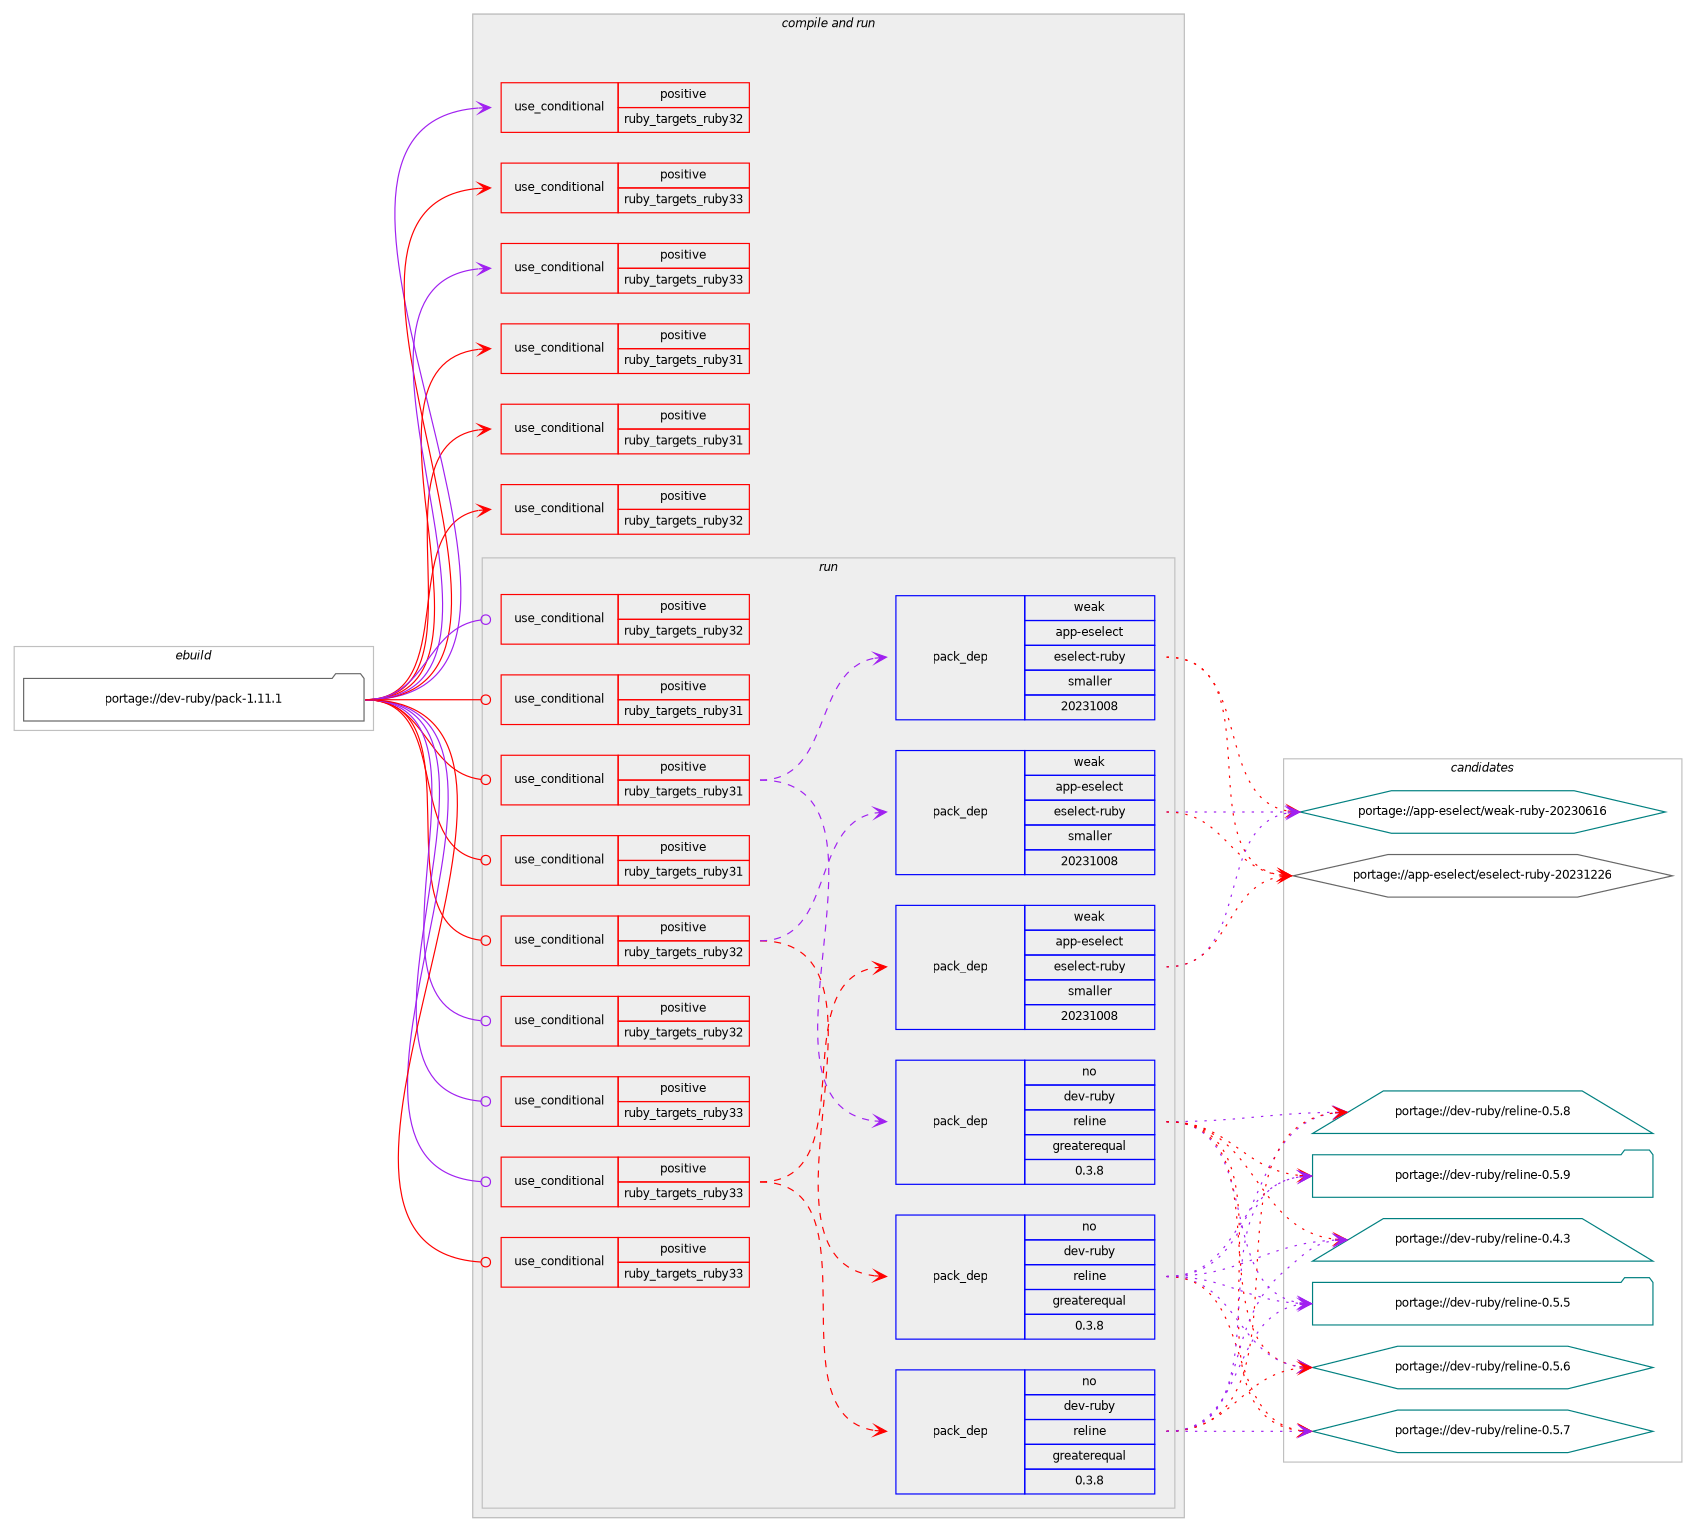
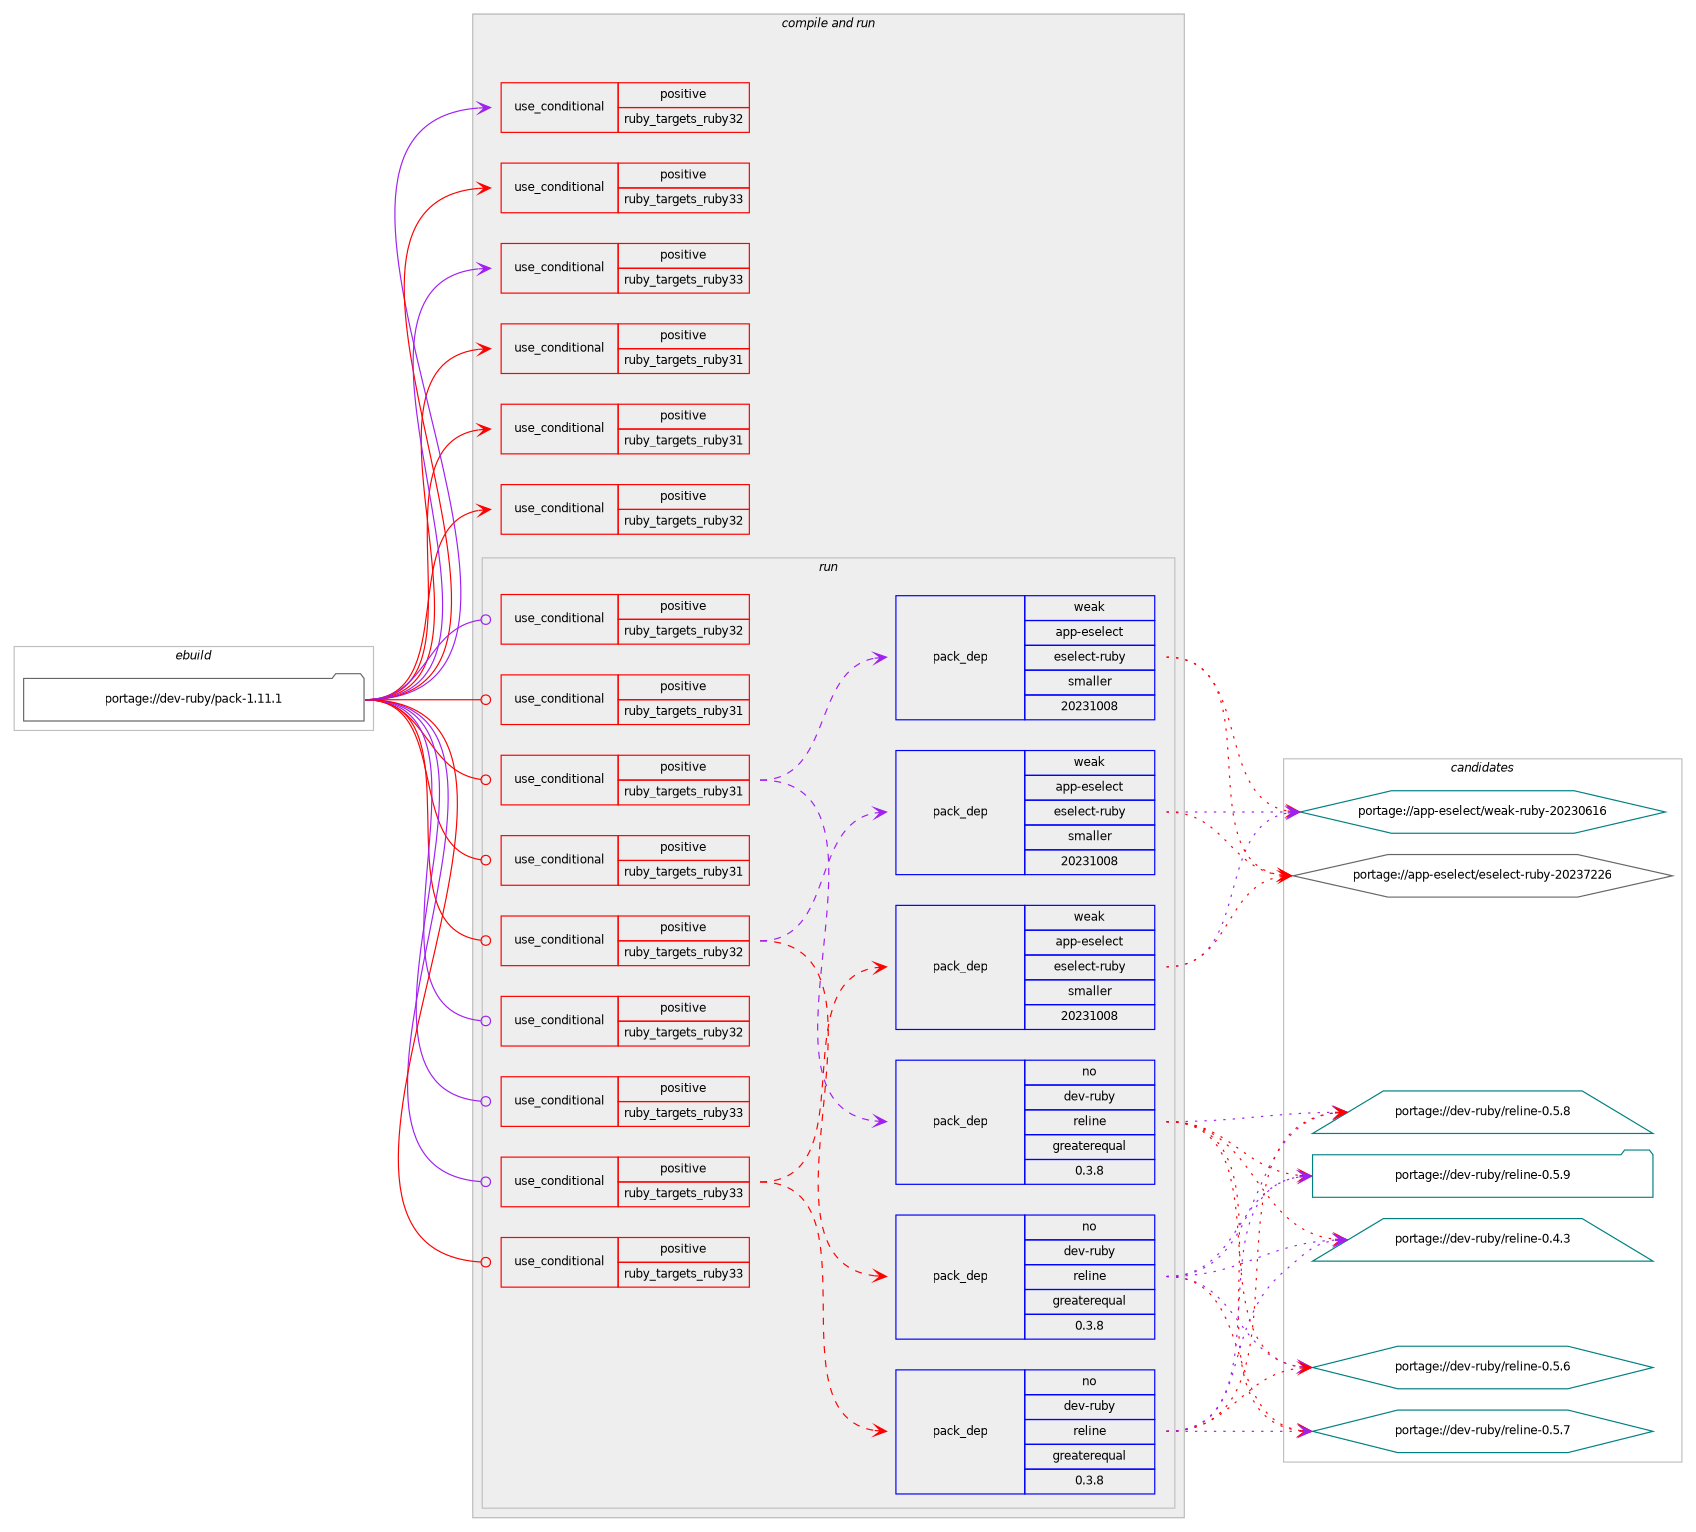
node "portage://app-eselect/eselect-ruby-20231226": label "portage://app-eselect/eselect-ruby-20231226" -> "portage://app-eselect/eselect-ruby-20237226"
node "portage://dev-ruby/reline-0.5.5": removed
